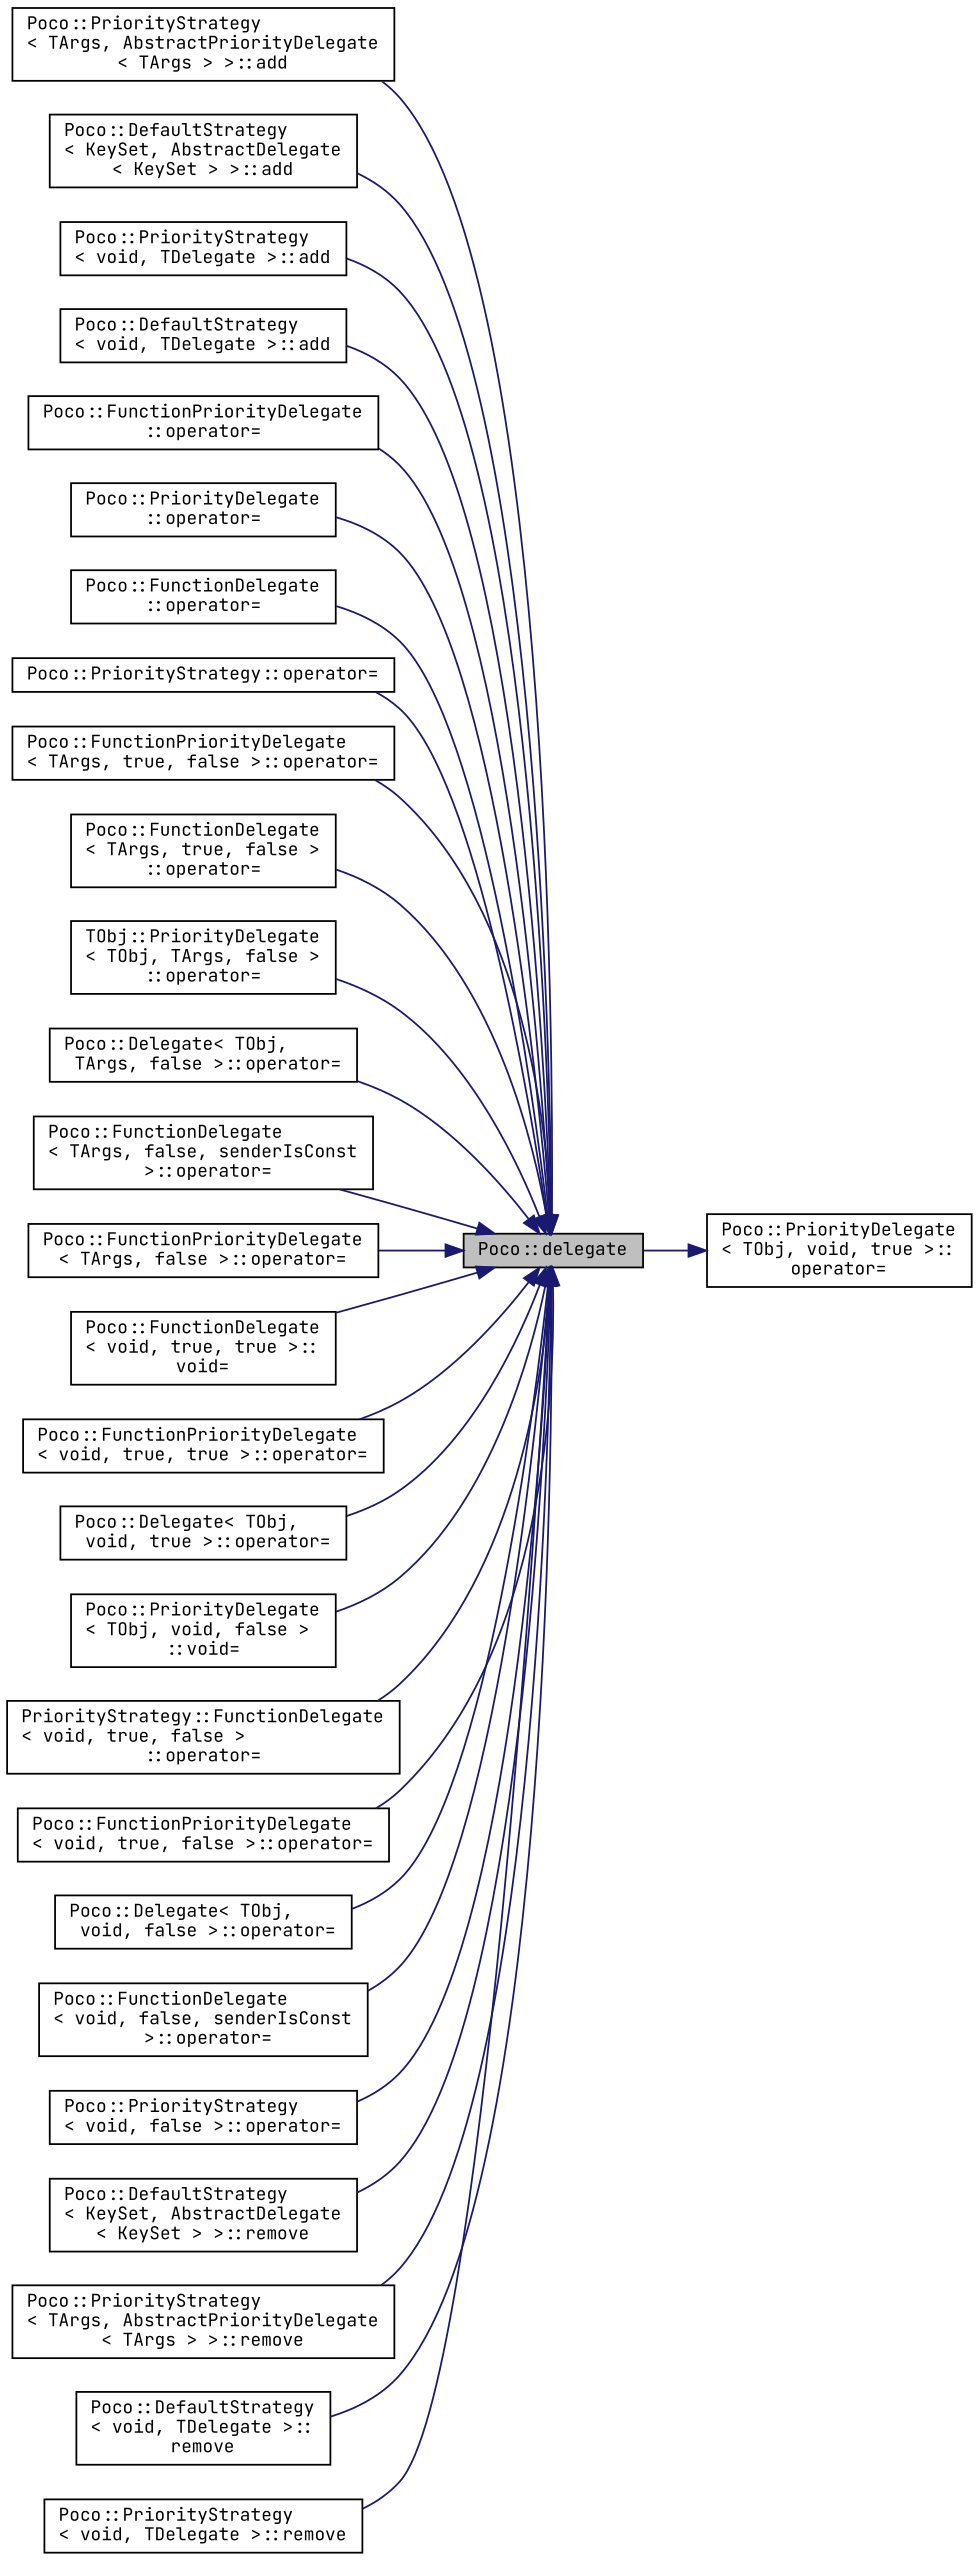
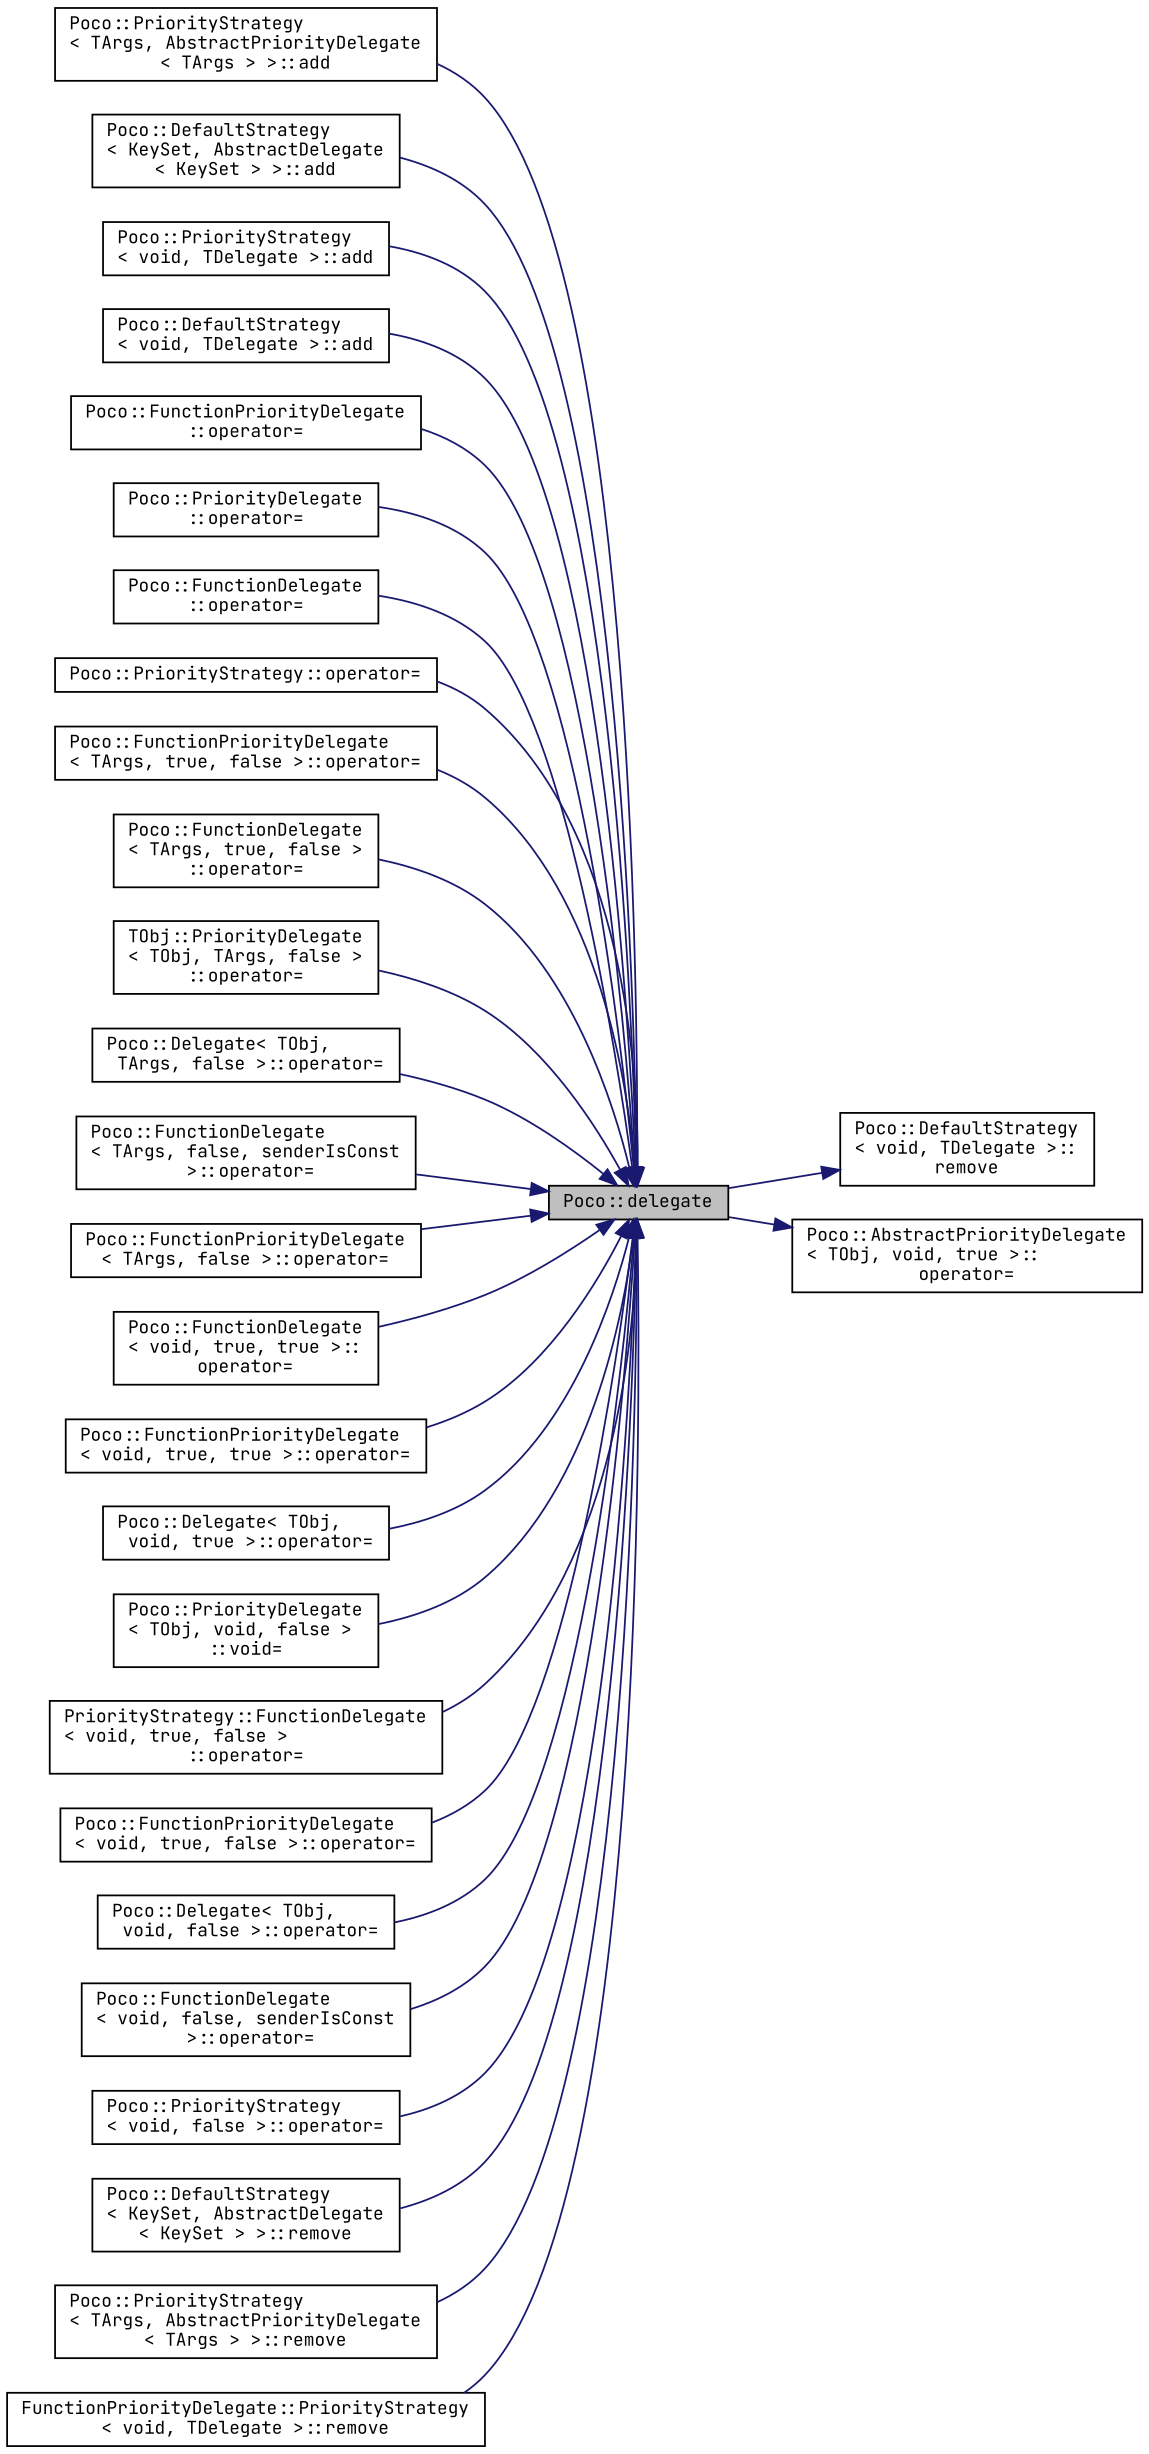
node "Poco::PriorityDelegate < TObj, void, true >:: operator=": label "Poco::PriorityDelegate < TObj, void, true >:: operator=" -> "Poco::AbstractPriorityDelegate < TObj, void, true >:: operator="
node "Poco::FunctionDelegate < void, true, true >:: void=": label "Poco::FunctionDelegate < void, true, true >:: void=" -> "Poco::FunctionDelegate < void, true, true >:: operator="
edge "Poco::DefaultStrategy < void, TDelegate >:: remove" -> "Poco::delegate": reversed
node "Poco::PriorityStrategy < void, TDelegate >::remove": label "Poco::PriorityStrategy < void, TDelegate >::remove" -> "FunctionPriorityDelegate::PriorityStrategy < void, TDelegate >::remove"
